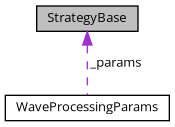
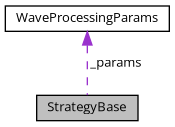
edge "WaveProcessingParams" -> "StrategyBase": reversed
